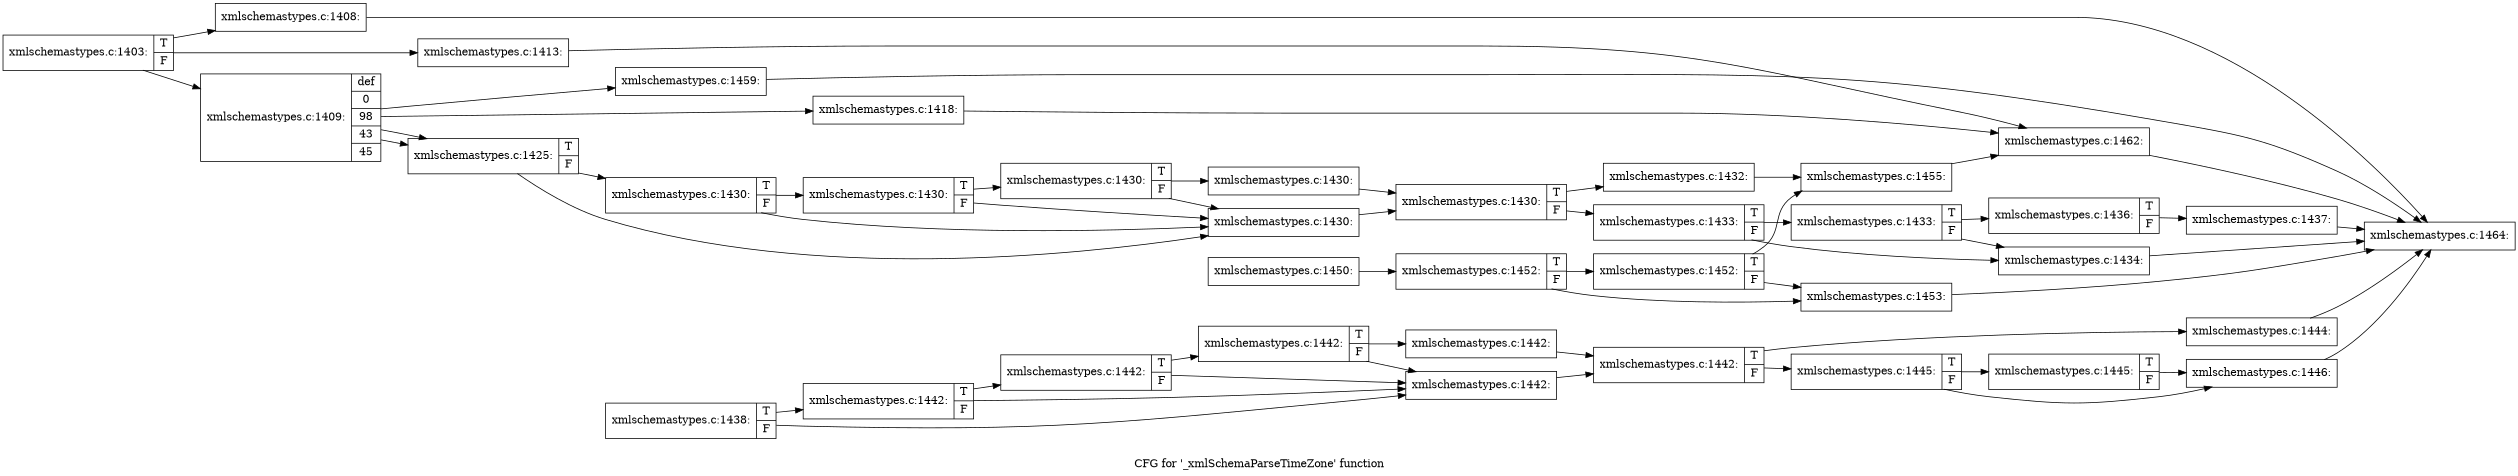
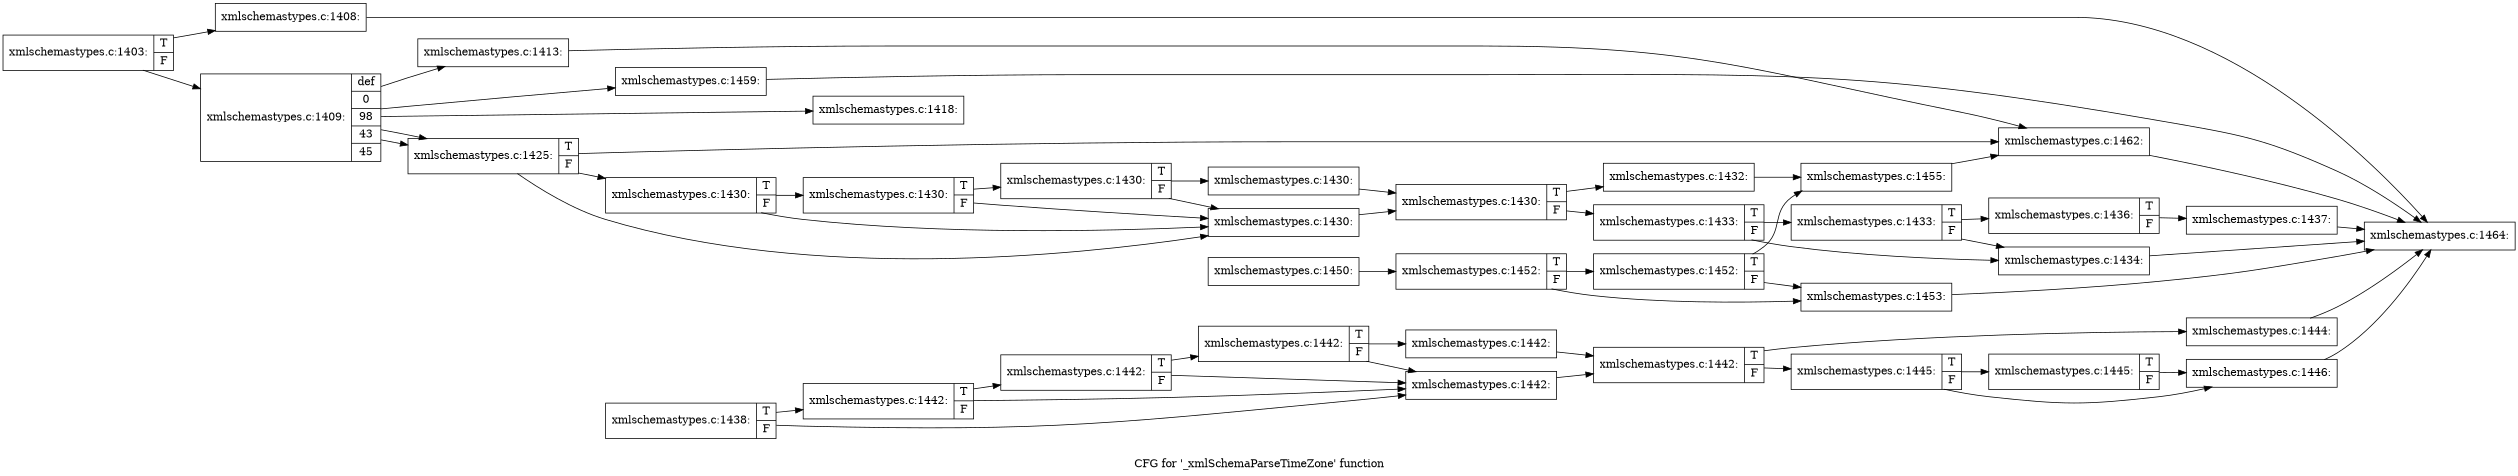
edge "xmlschemastypes.c:1403:" -> "xmlschemastypes.c:1413:": now "xmlschemastypes.c:1409:" -> "xmlschemastypes.c:1413:"
edge "xmlschemastypes.c:1418:" -> "xmlschemastypes.c:1462:": now "xmlschemastypes.c:1425:" -> "xmlschemastypes.c:1462:"
